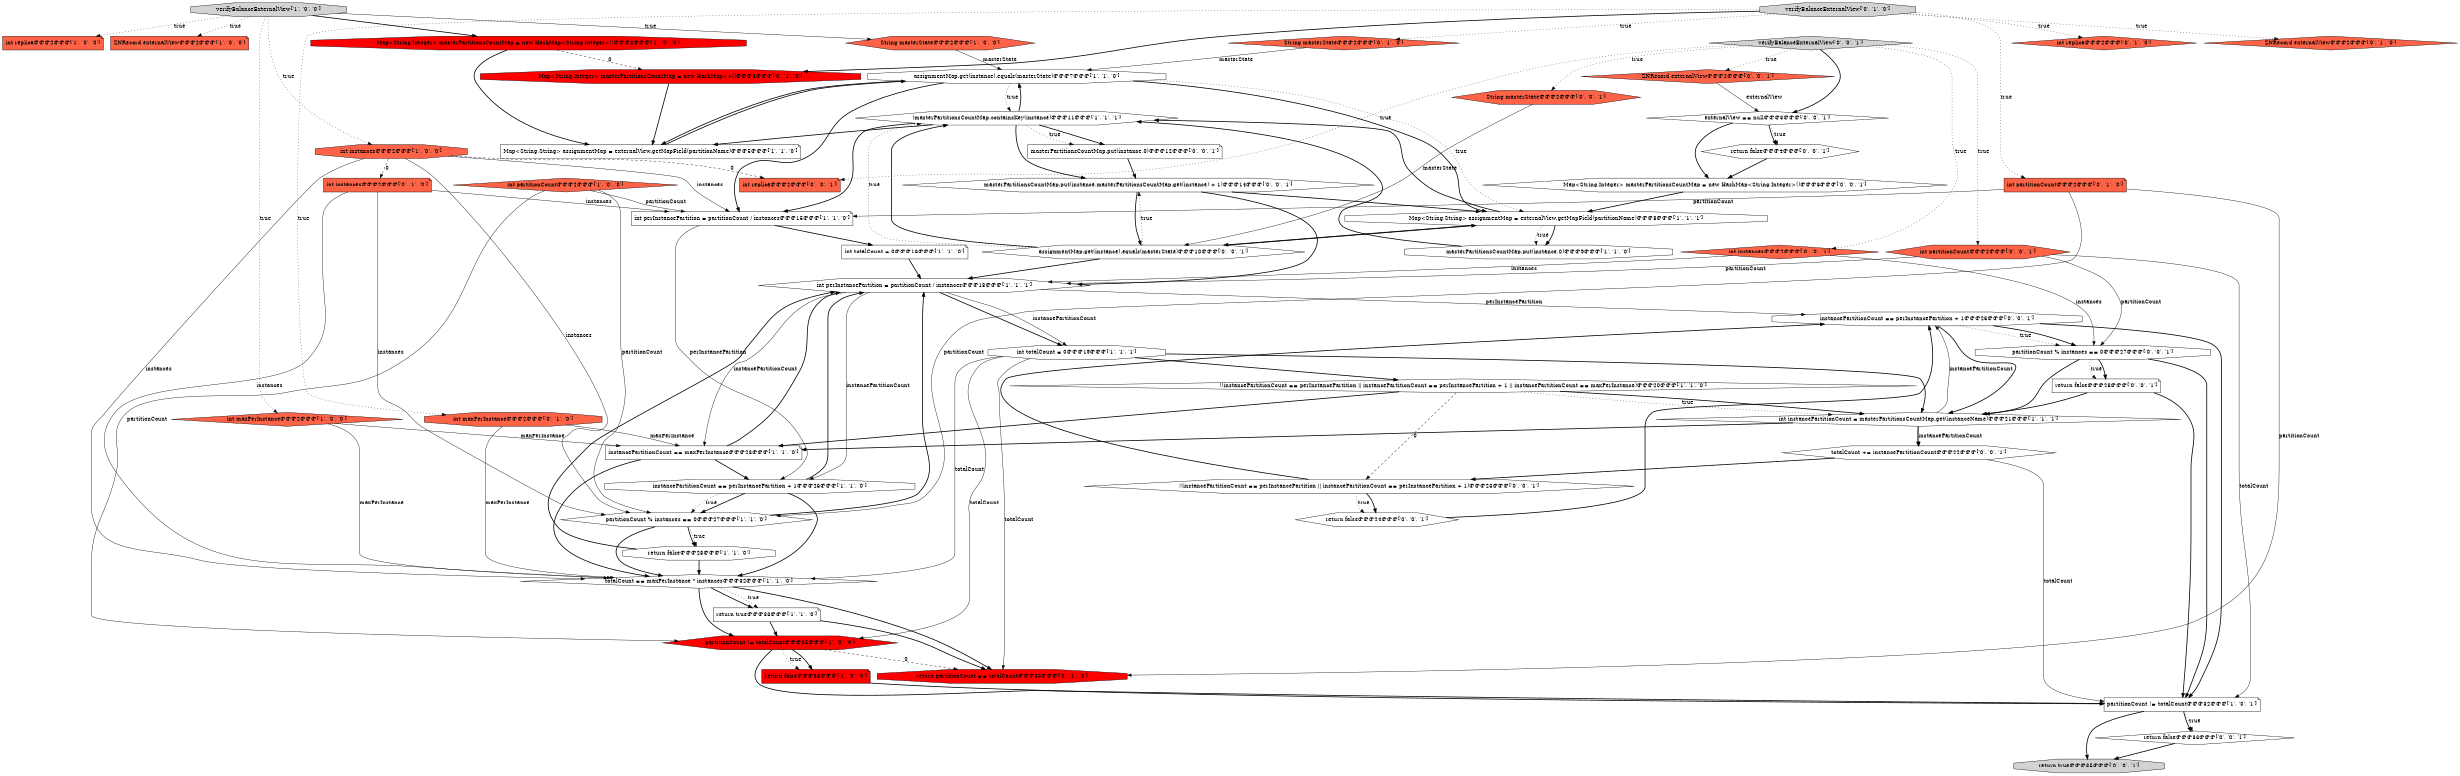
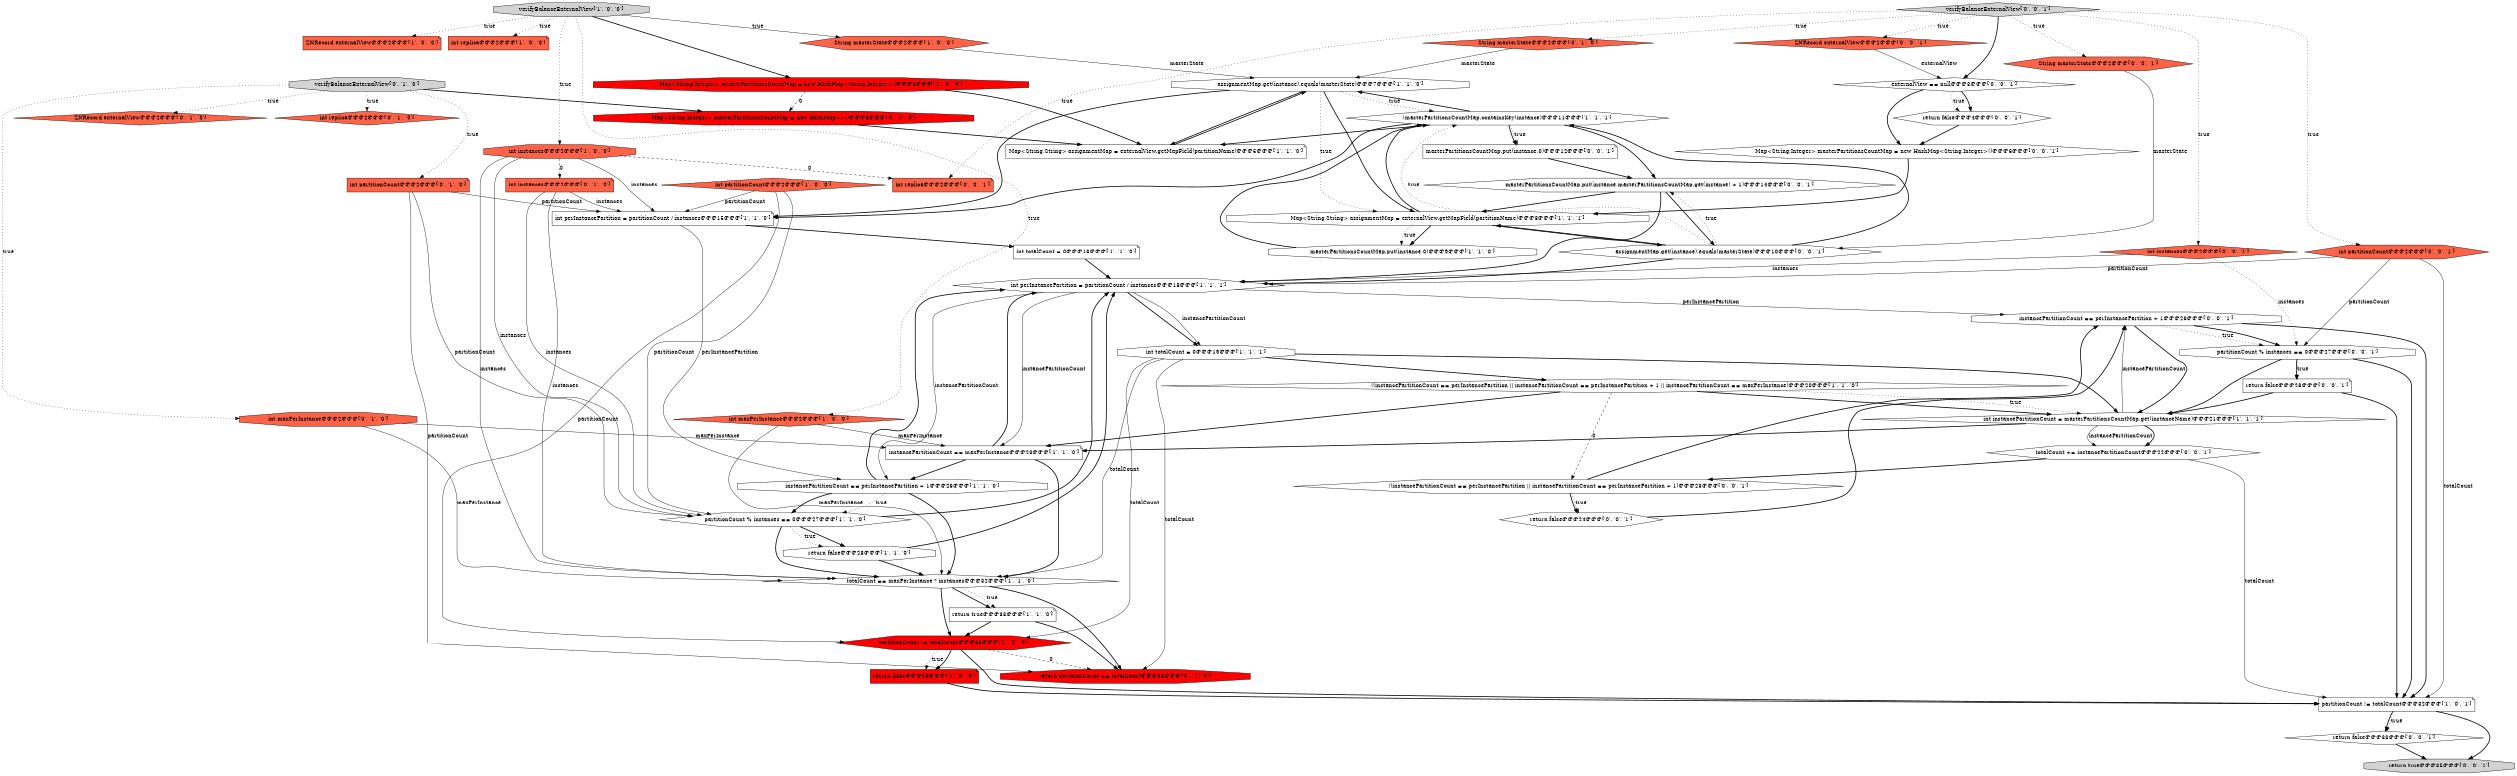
edge "verifyBalanceExternalView['0', '1', '0']" -> "String masterState@@@2@@@['0', '1', '0']": now "verifyBalanceExternalView['0', '0', '1']" -> "String masterState@@@2@@@['0', '1', '0']"
edge "int instances@@@2@@@['0', '0', '1']" -> "partitionCount % instances == 0@@@27@@@['0', '0', '1']": style solid -> dotted
